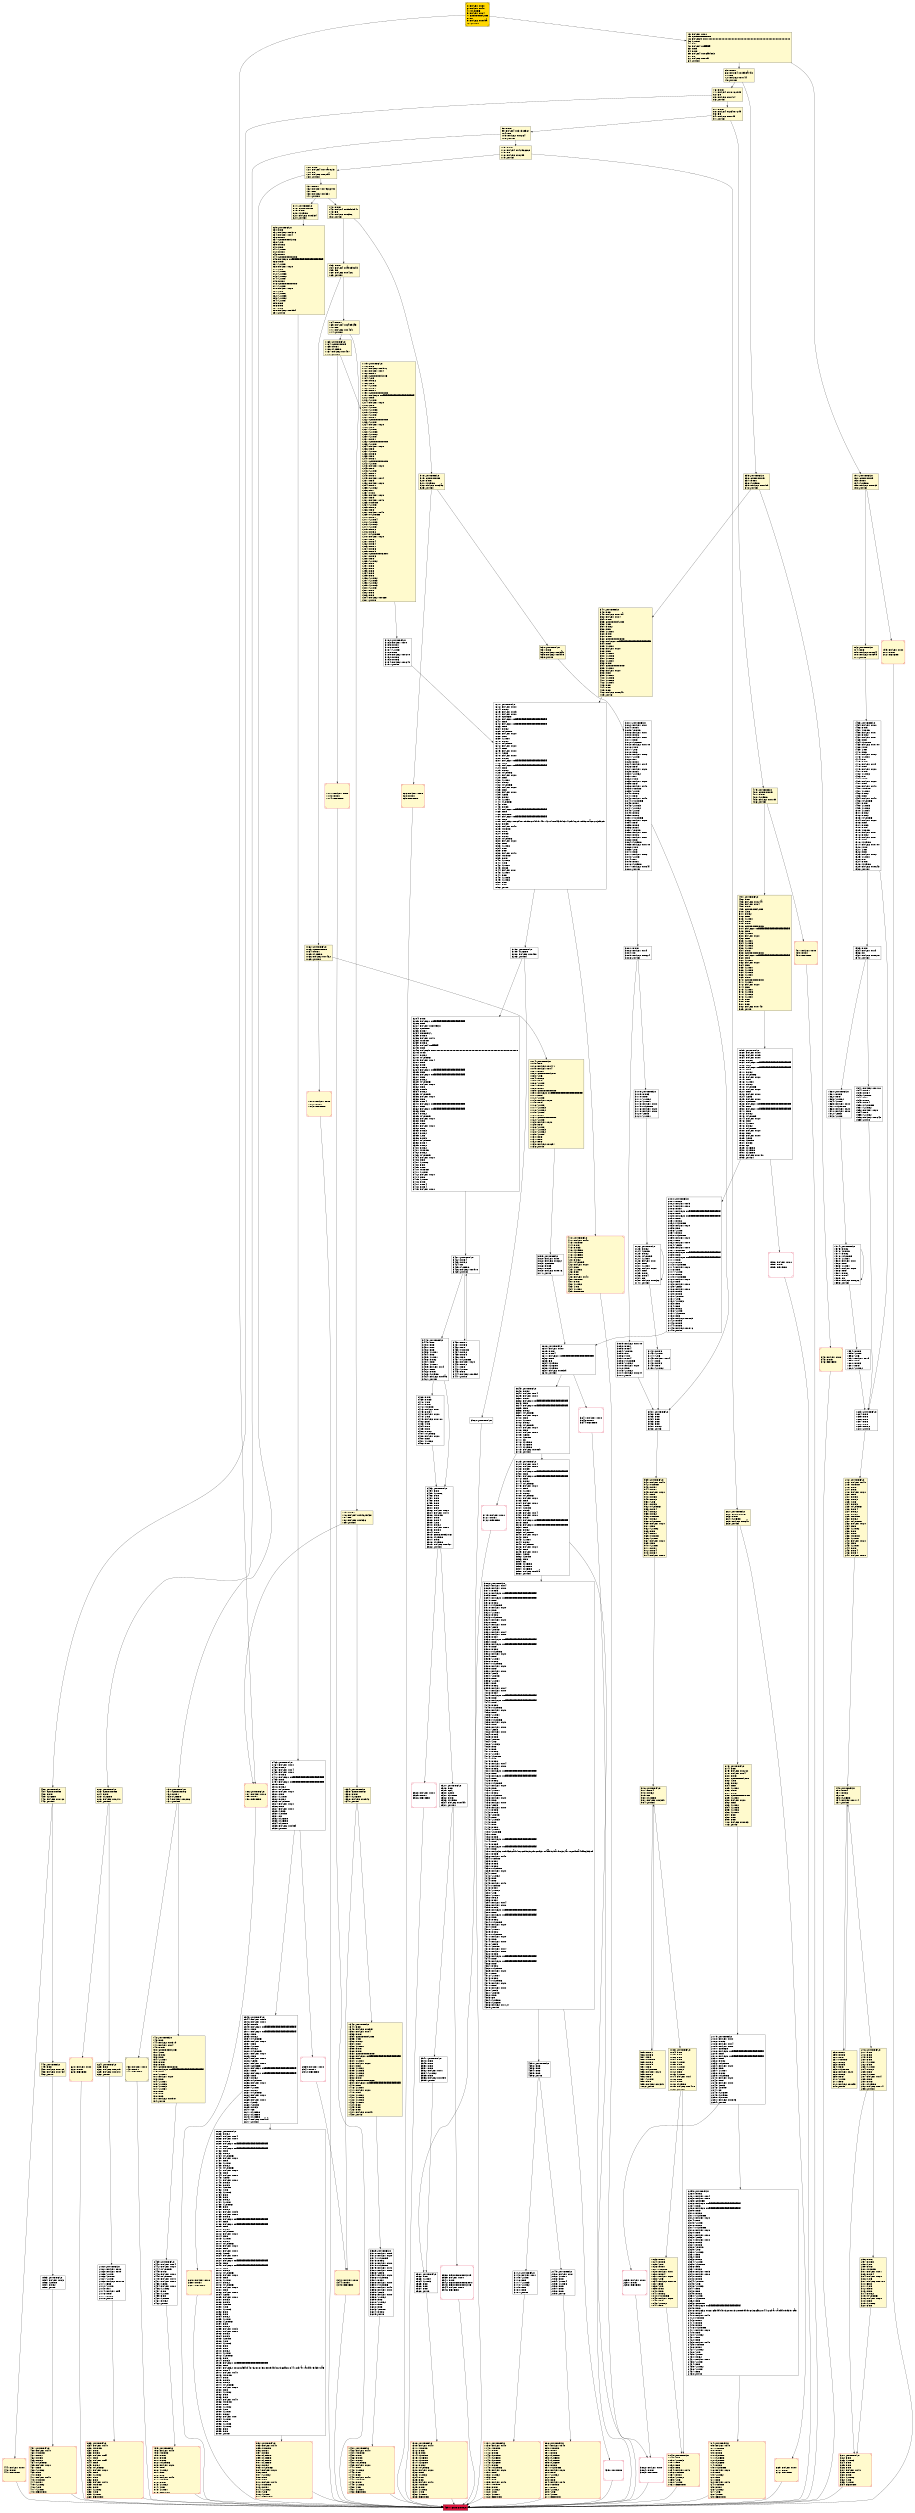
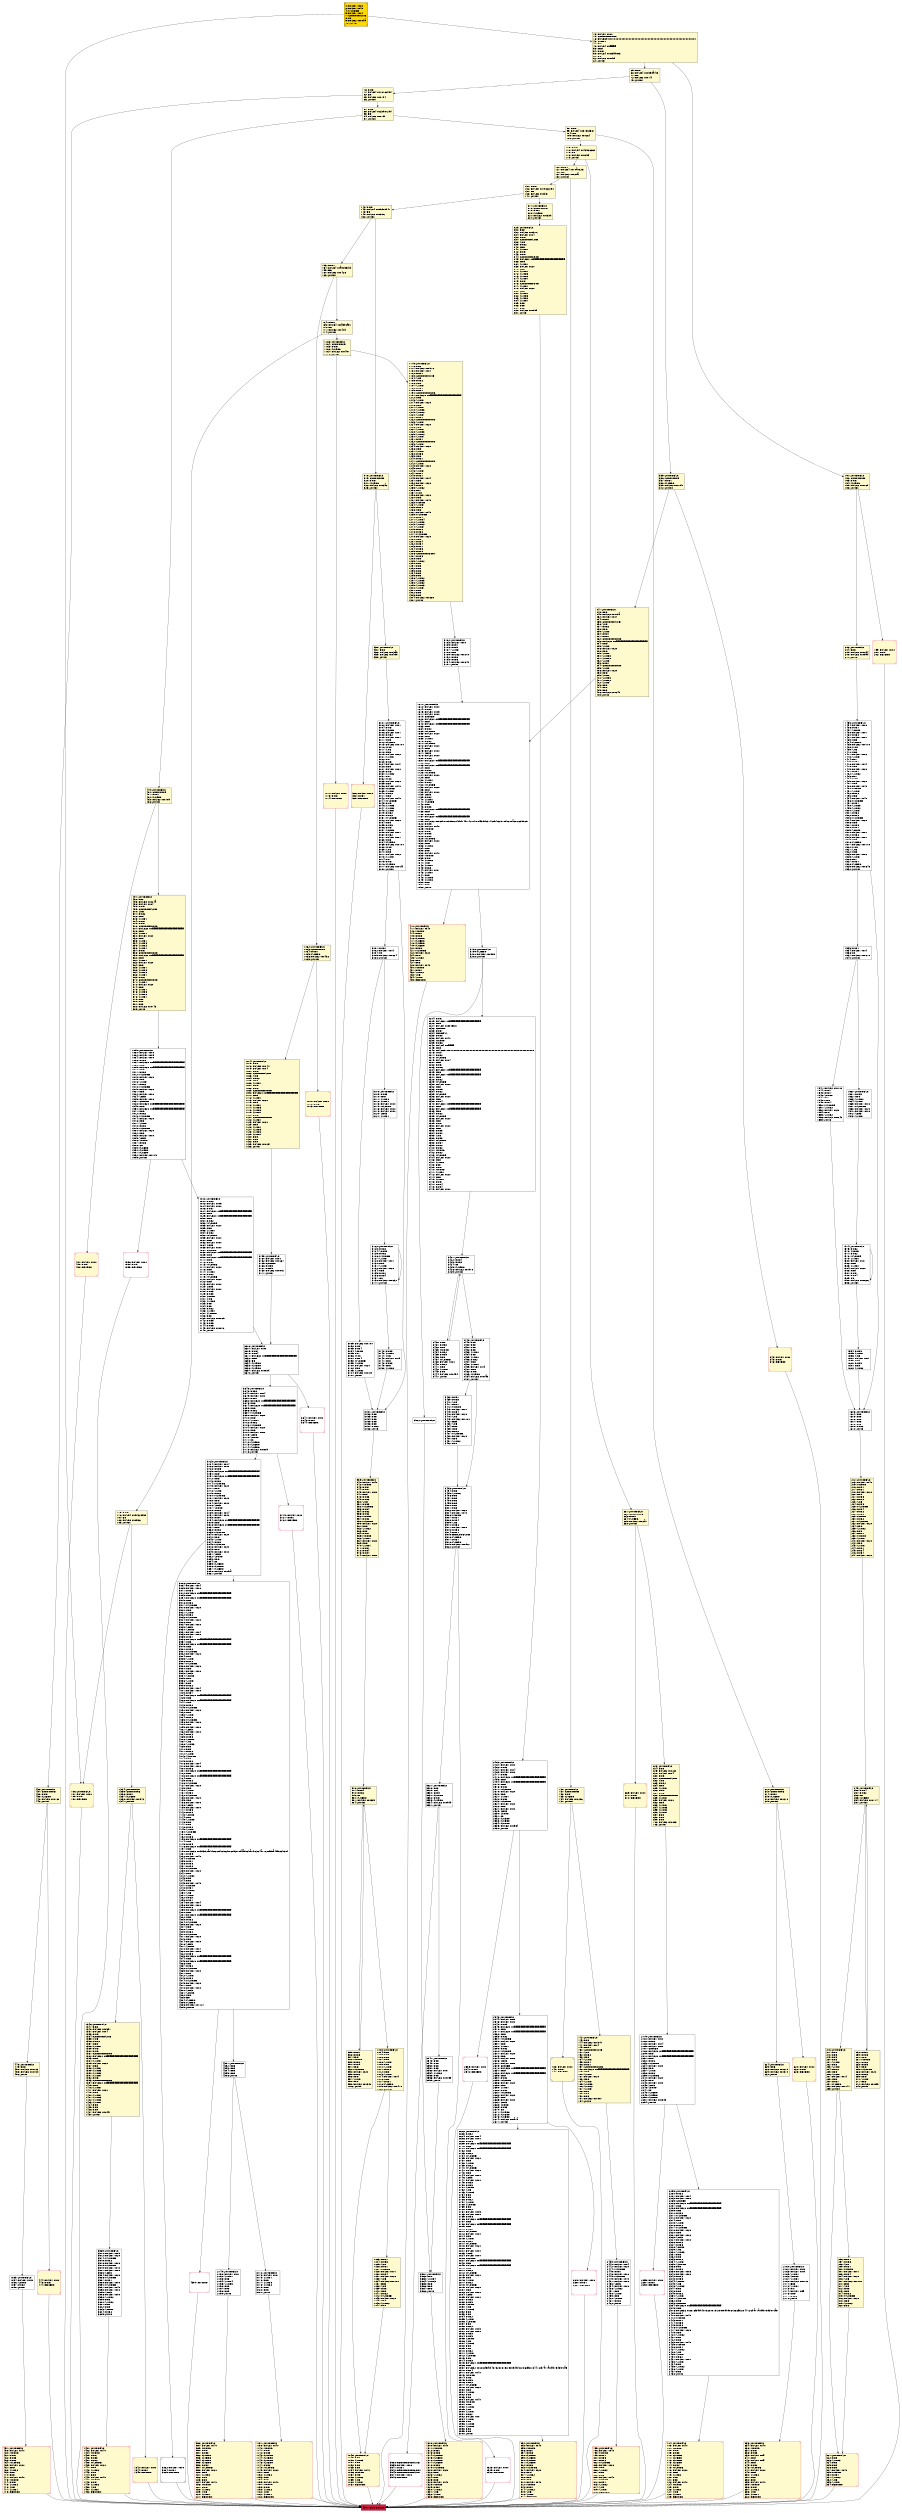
edge "2539: PUSH1 0x00 2541: DUP1 2542: REVERT" -> "1342: PUSH1 0x00 1344: DUP1 1345: REVERT": now "2539: PUSH1 0x00 2541: DUP1 2542: REVERT" -> "4397: EXIT BLOCK"
node "2678: PUSH1 0x00 2680: DUP1 2681: REVERT": fillcolor lemonchiffon -> white
edge "2255: PUSH1 0x00 2257: DUP1 2258: REVERT" -> "3862: PUSH1 0x00 3864: DUP1 3865: REVERT": now "2255: PUSH1 0x00 2257: DUP1 2258: REVERT" -> "4397: EXIT BLOCK"
node "3862: PUSH1 0x00 3864: DUP1 3865: REVERT": color crimson -> black
